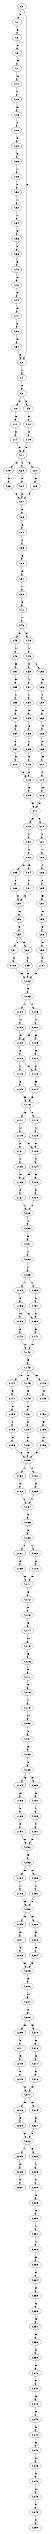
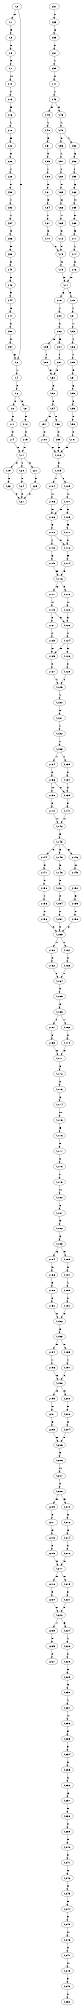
node "S29": removed
